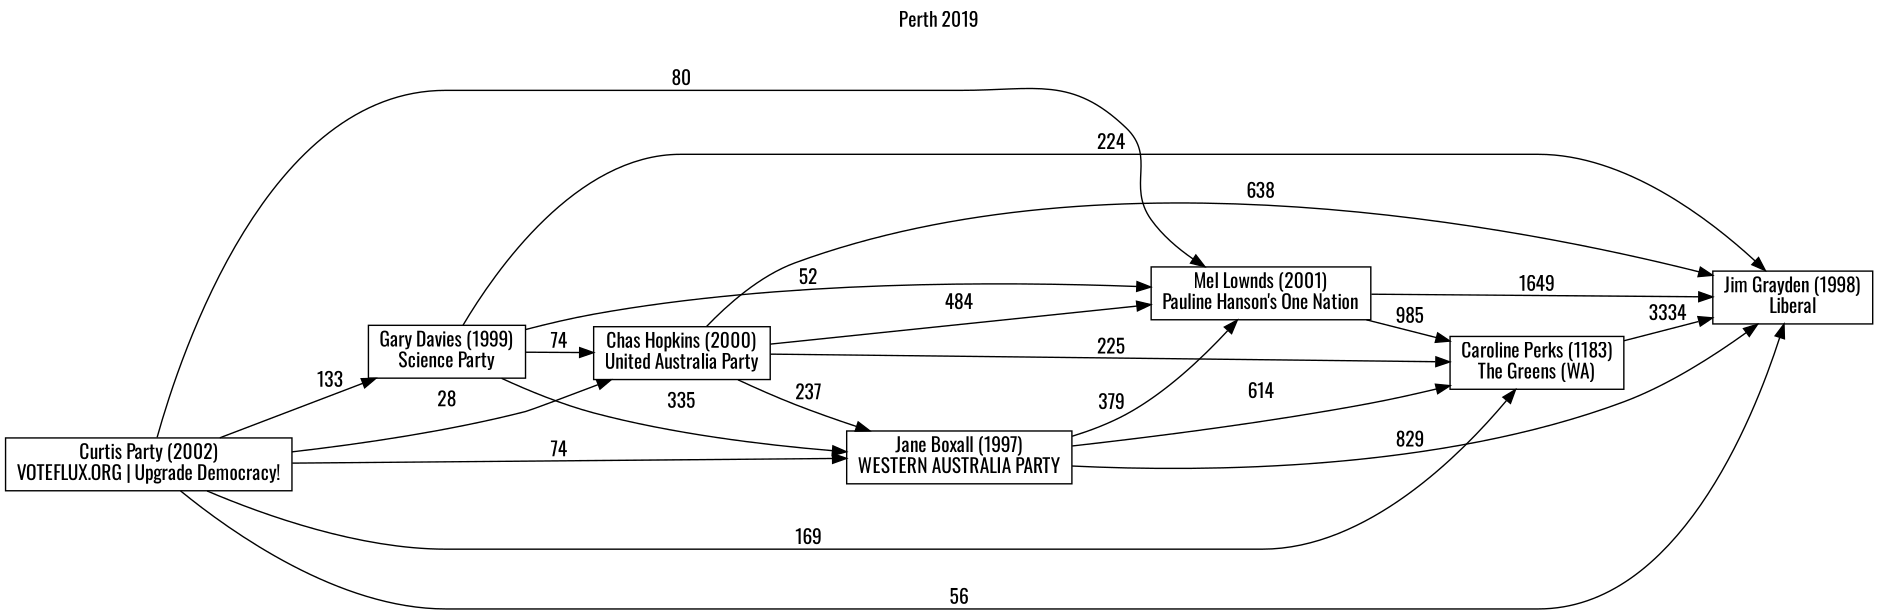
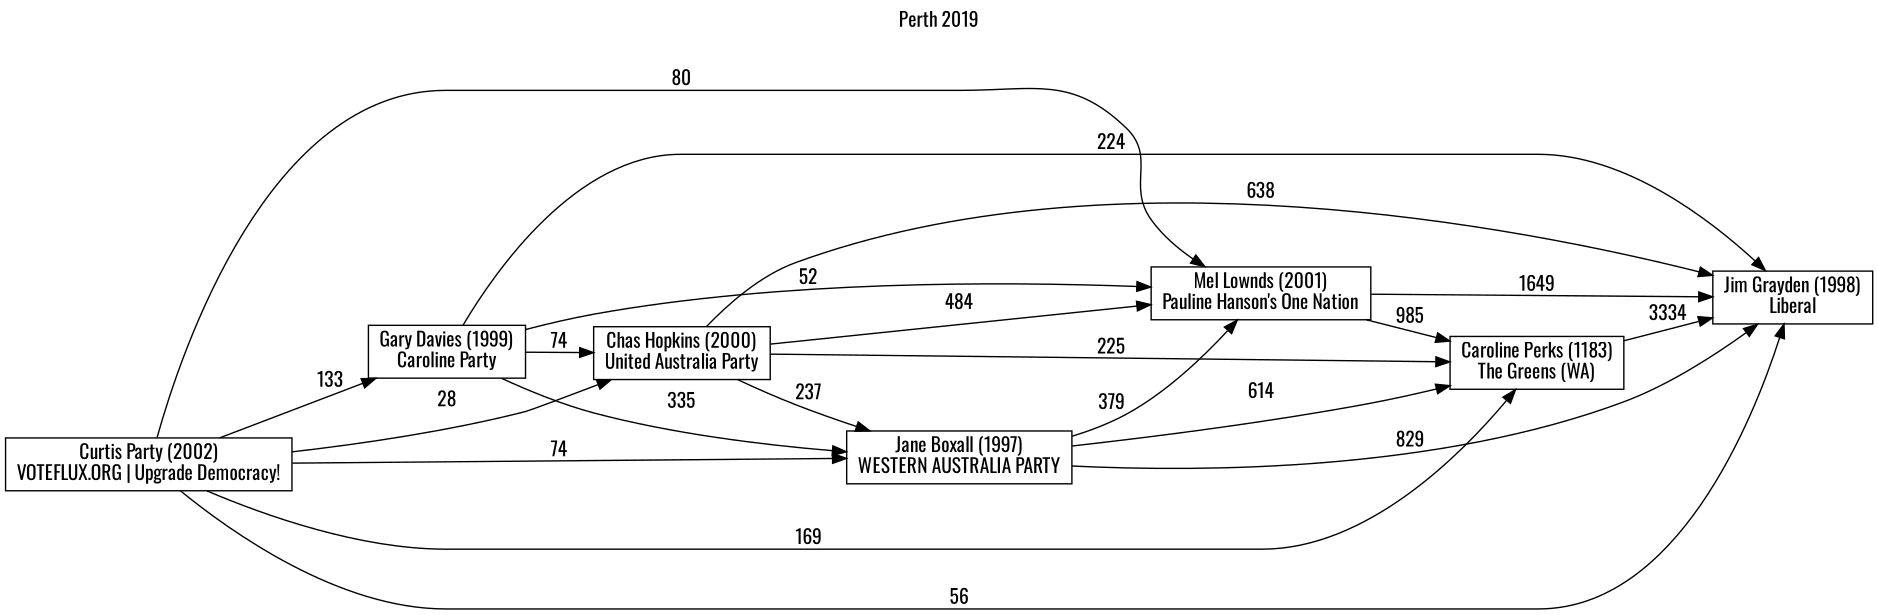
node "Gary Davies (1999) Science Party": label "Gary Davies (1999) Science Party" -> "Gary Davies (1999) Caroline Party"
